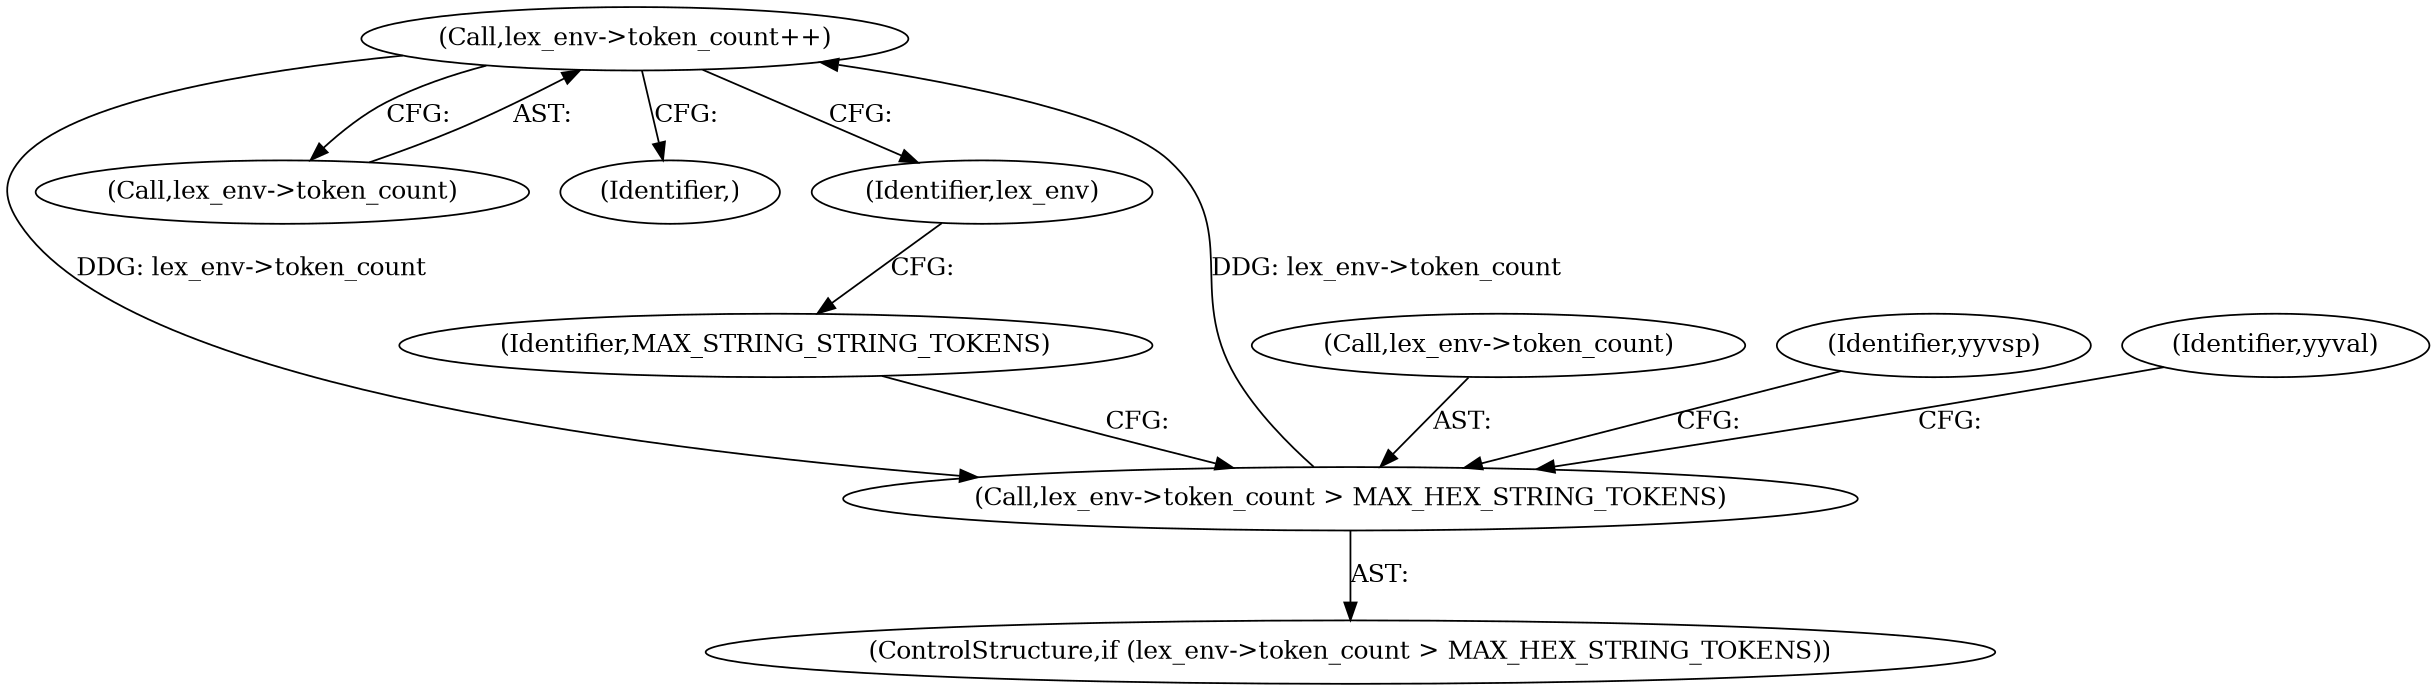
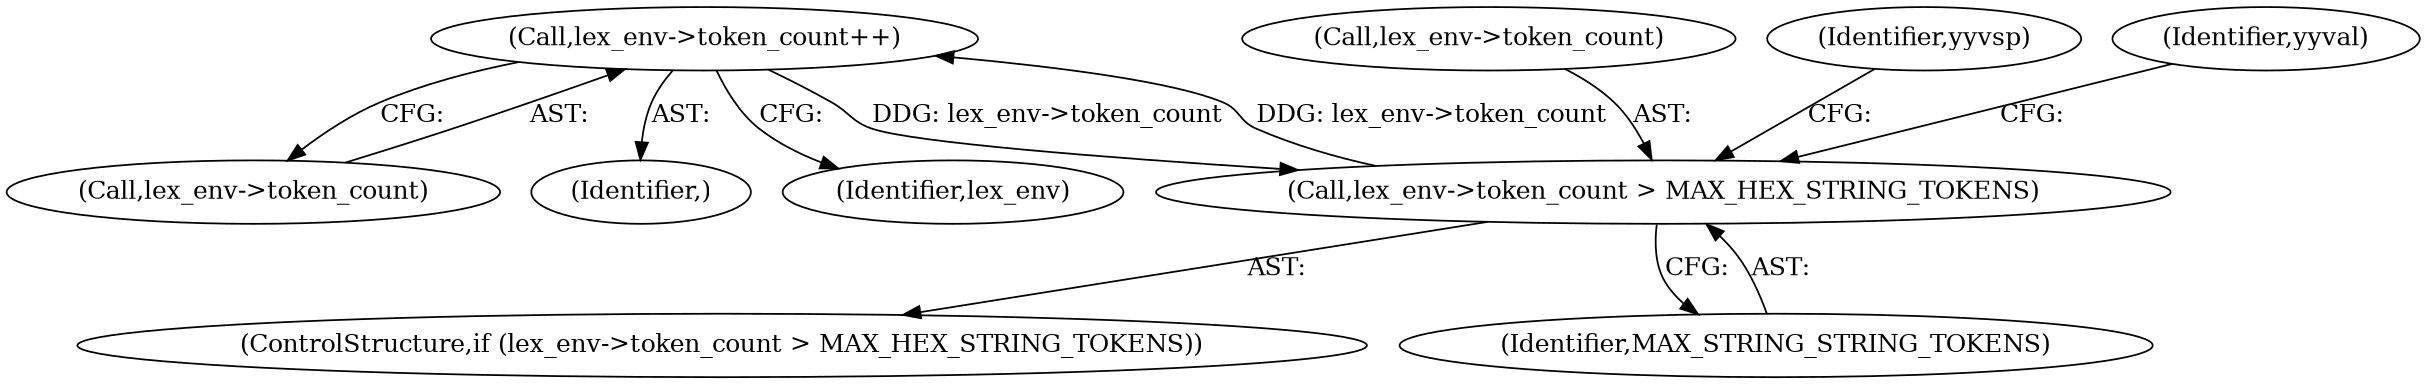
edge "(Call,lex_env->token_count++)" -> "(Identifier,)": label "CFG: " -> "AST: "
edge "(Identifier,lex_env)" -> "(Identifier,MAX_STRING_STRING_TOKENS)": now "(Call,lex_env->token_count > MAX_HEX_STRING_TOKENS)" -> "(Identifier,MAX_STRING_STRING_TOKENS)"
edge "(Identifier,MAX_STRING_STRING_TOKENS)" -> "(Call,lex_env->token_count > MAX_HEX_STRING_TOKENS)": label "CFG: " -> "AST: "
